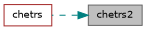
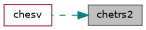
node "chetrs": label "chetrs" -> "chesv"
